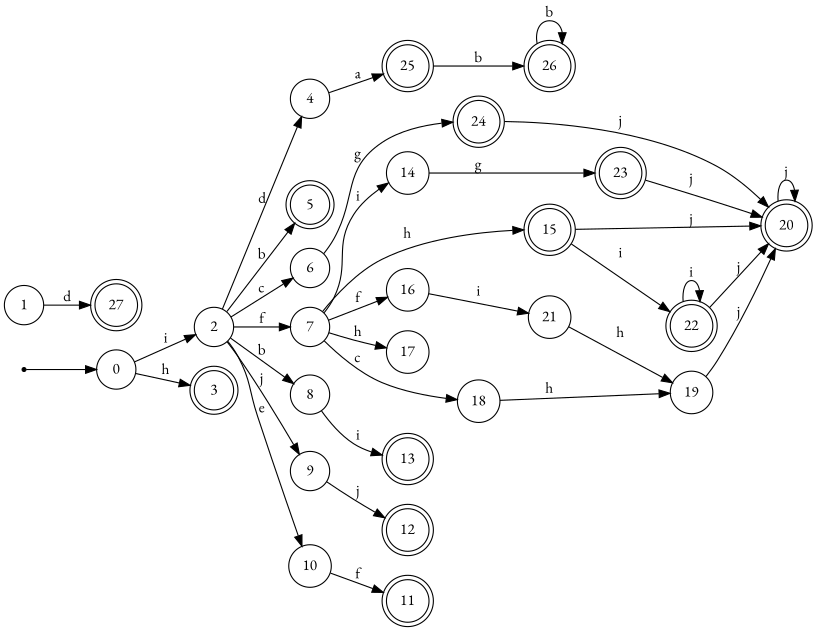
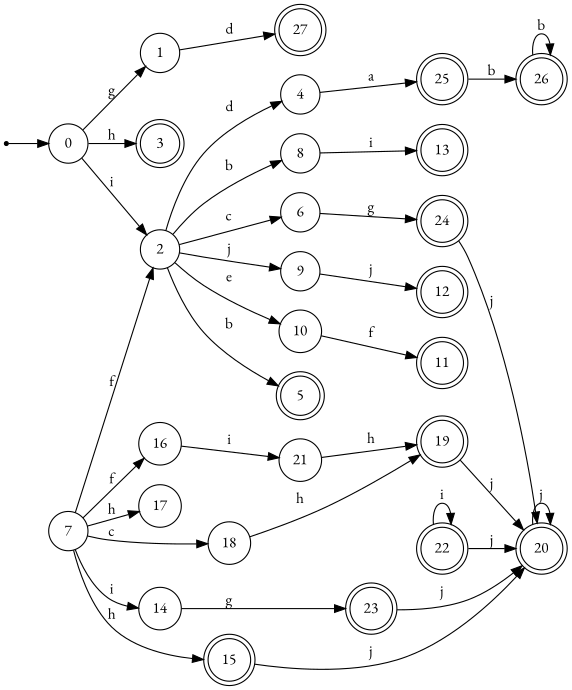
edge "0" -> "1": added, label "g"
edge "15" -> "22": removed, label "i"
edge "2" -> "7": reversed
node "19": shape circle -> doublecircle
